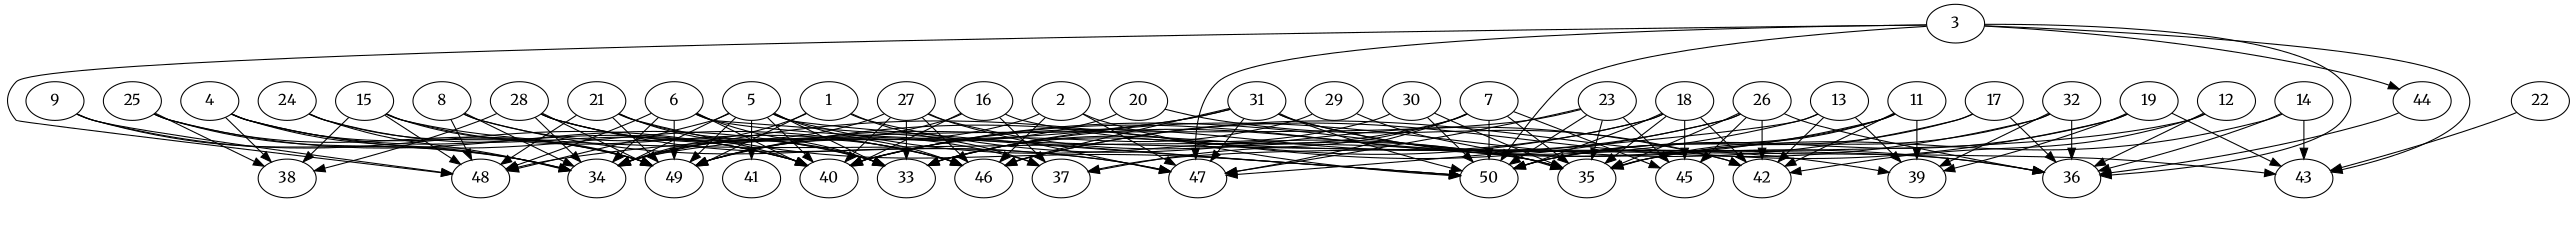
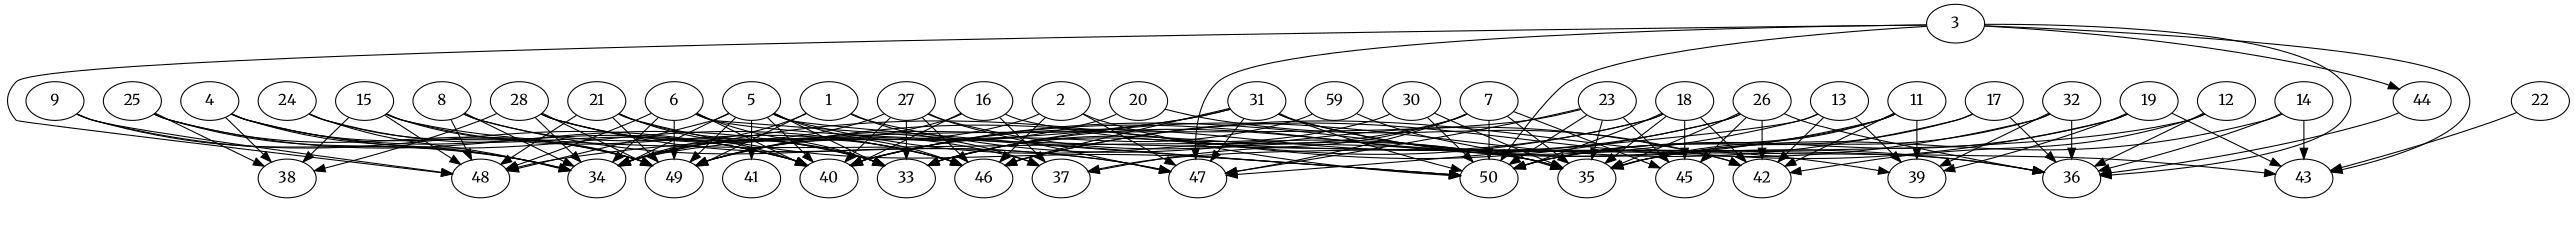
node "29": label "29" -> "59"
